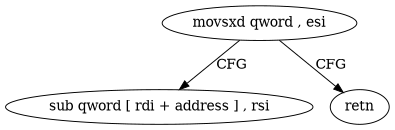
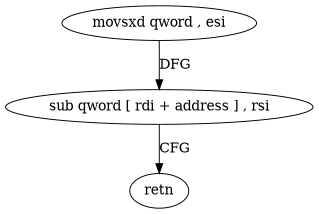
edge "movsxd qword , esi" -> "retn": now "sub qword [ rdi + address ] , rsi" -> "retn"
edge "movsxd qword , esi" -> "sub qword [ rdi + address ] , rsi": label "CFG" -> "DFG"
